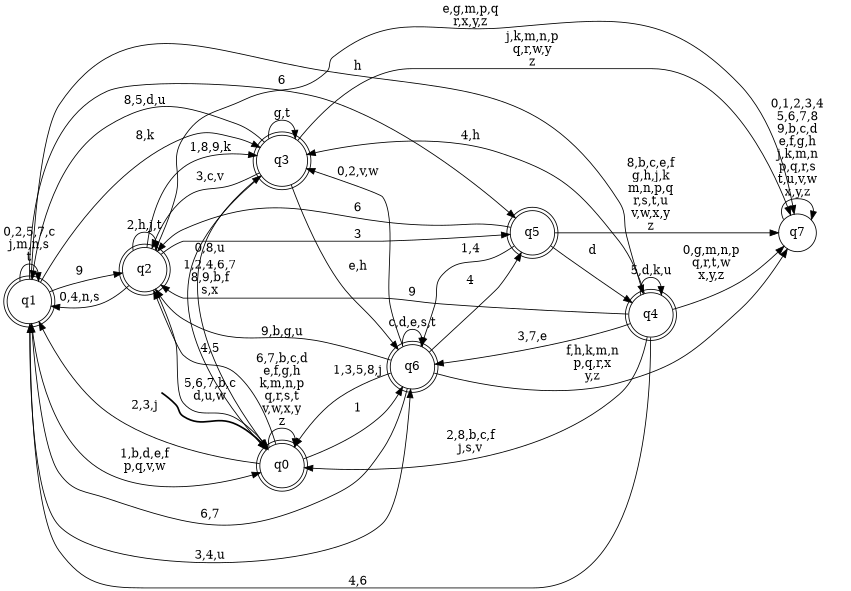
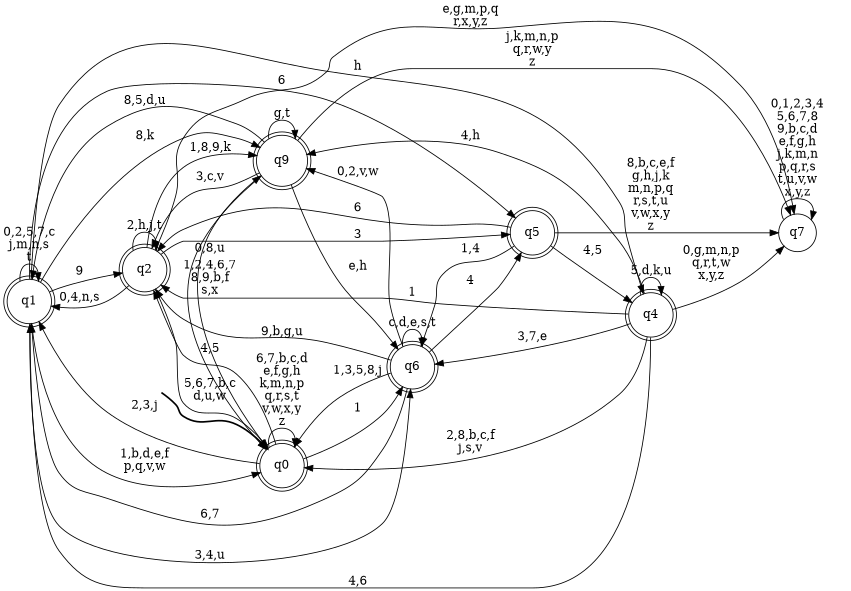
node "q3": label "q3" -> "q9"
edge "q5" -> "q4": label "d" -> "4,5"
edge "q4" -> "q2": label "9" -> "1"
edge "q6" -> "q7": removed, label "f,h,k,m,n p,q,r,x y,z"
